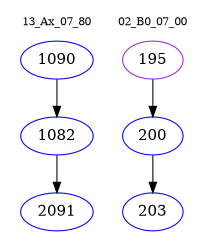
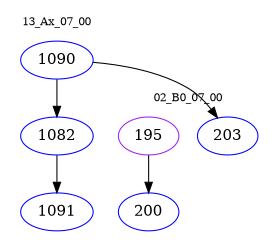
cluster "13_Ax_07_80": label "13_Ax_07_80" -> "13_Ax_07_00"
edge "200" -> "203": now "1090" -> "203"
node "2091": label "2091" -> "1091"
